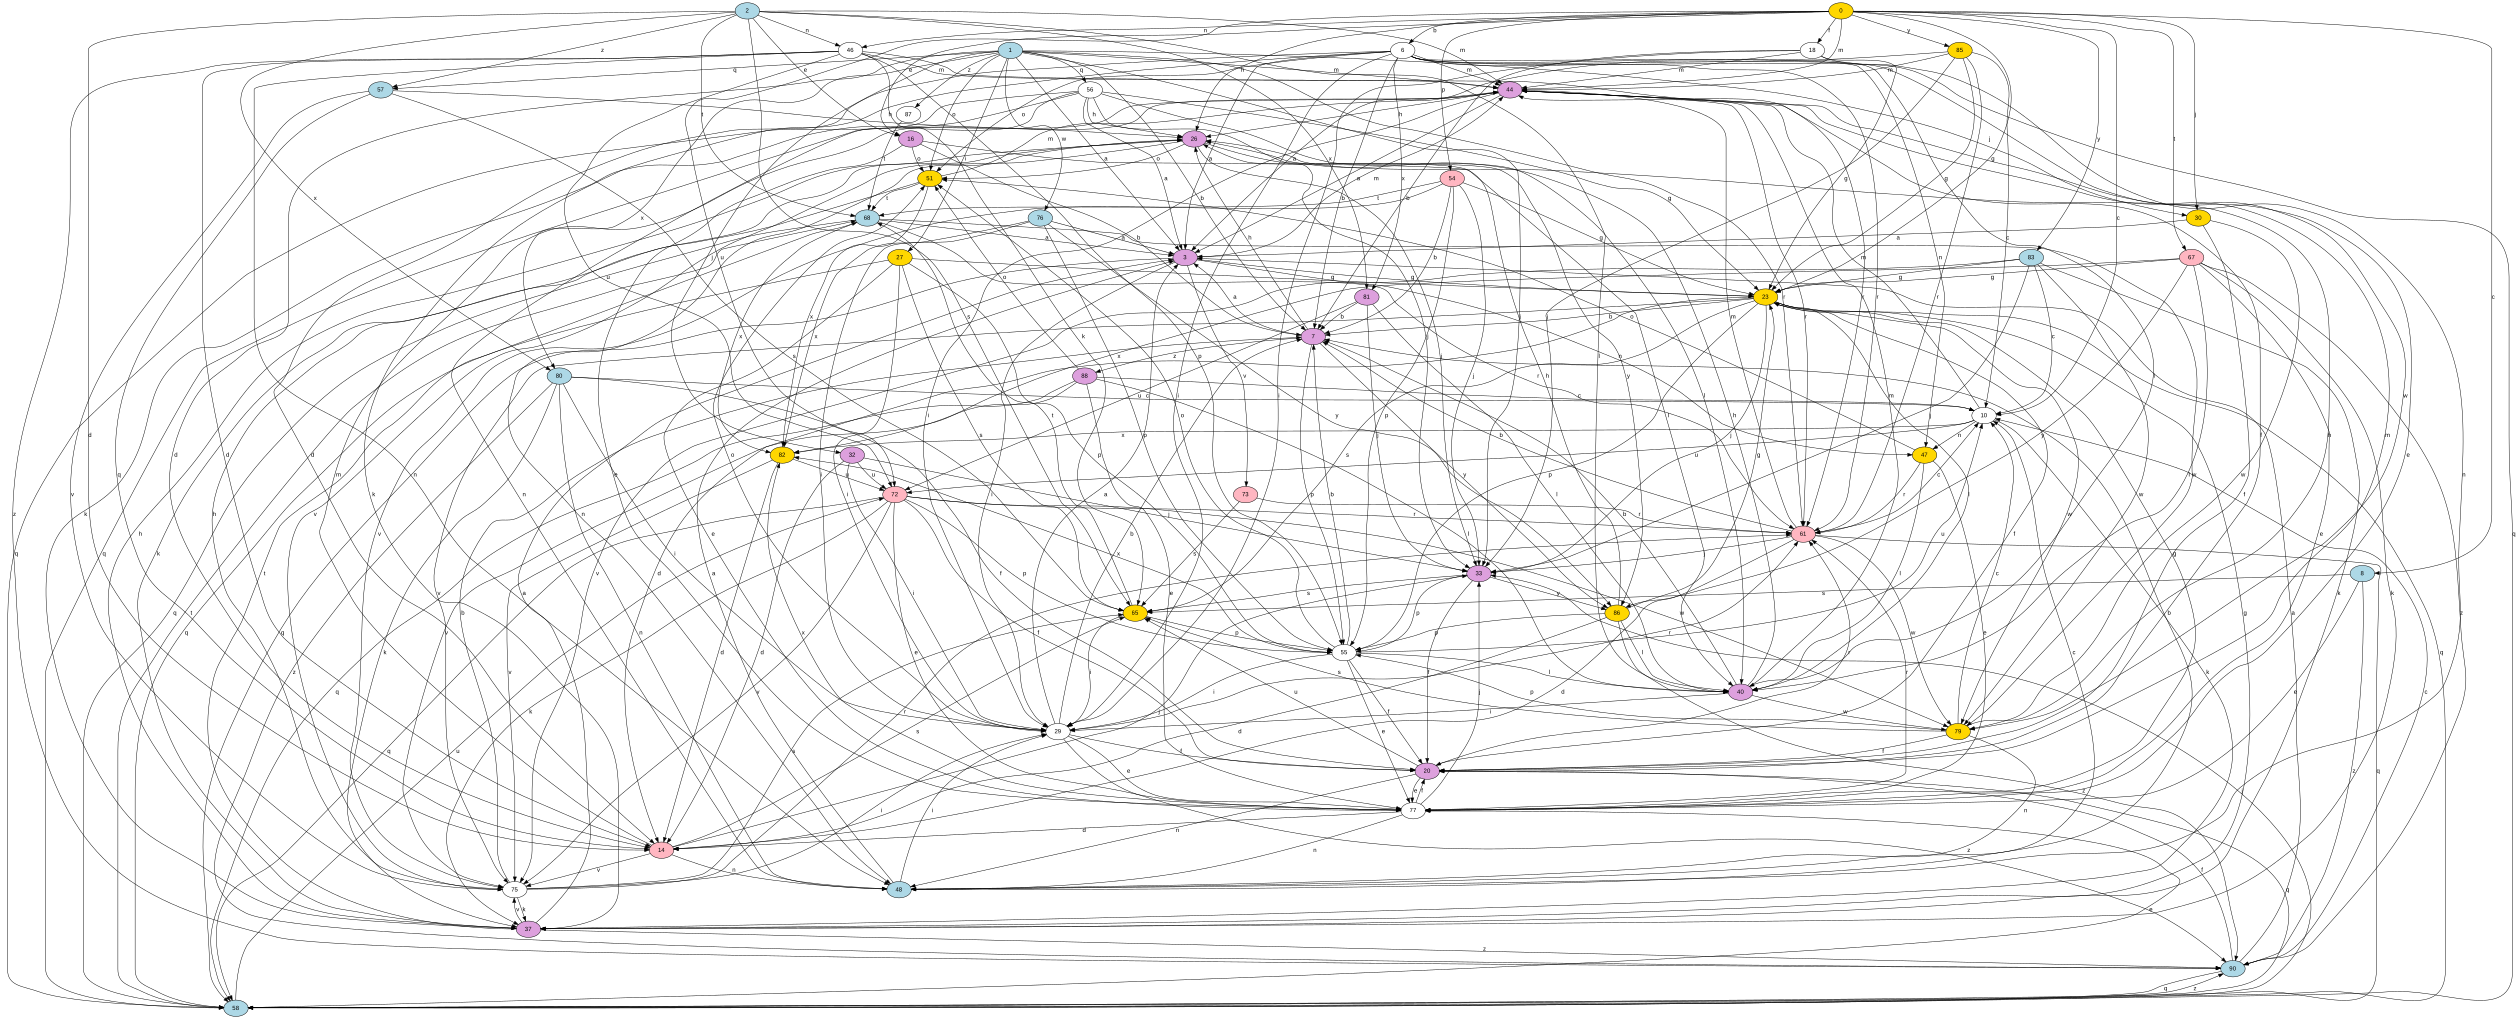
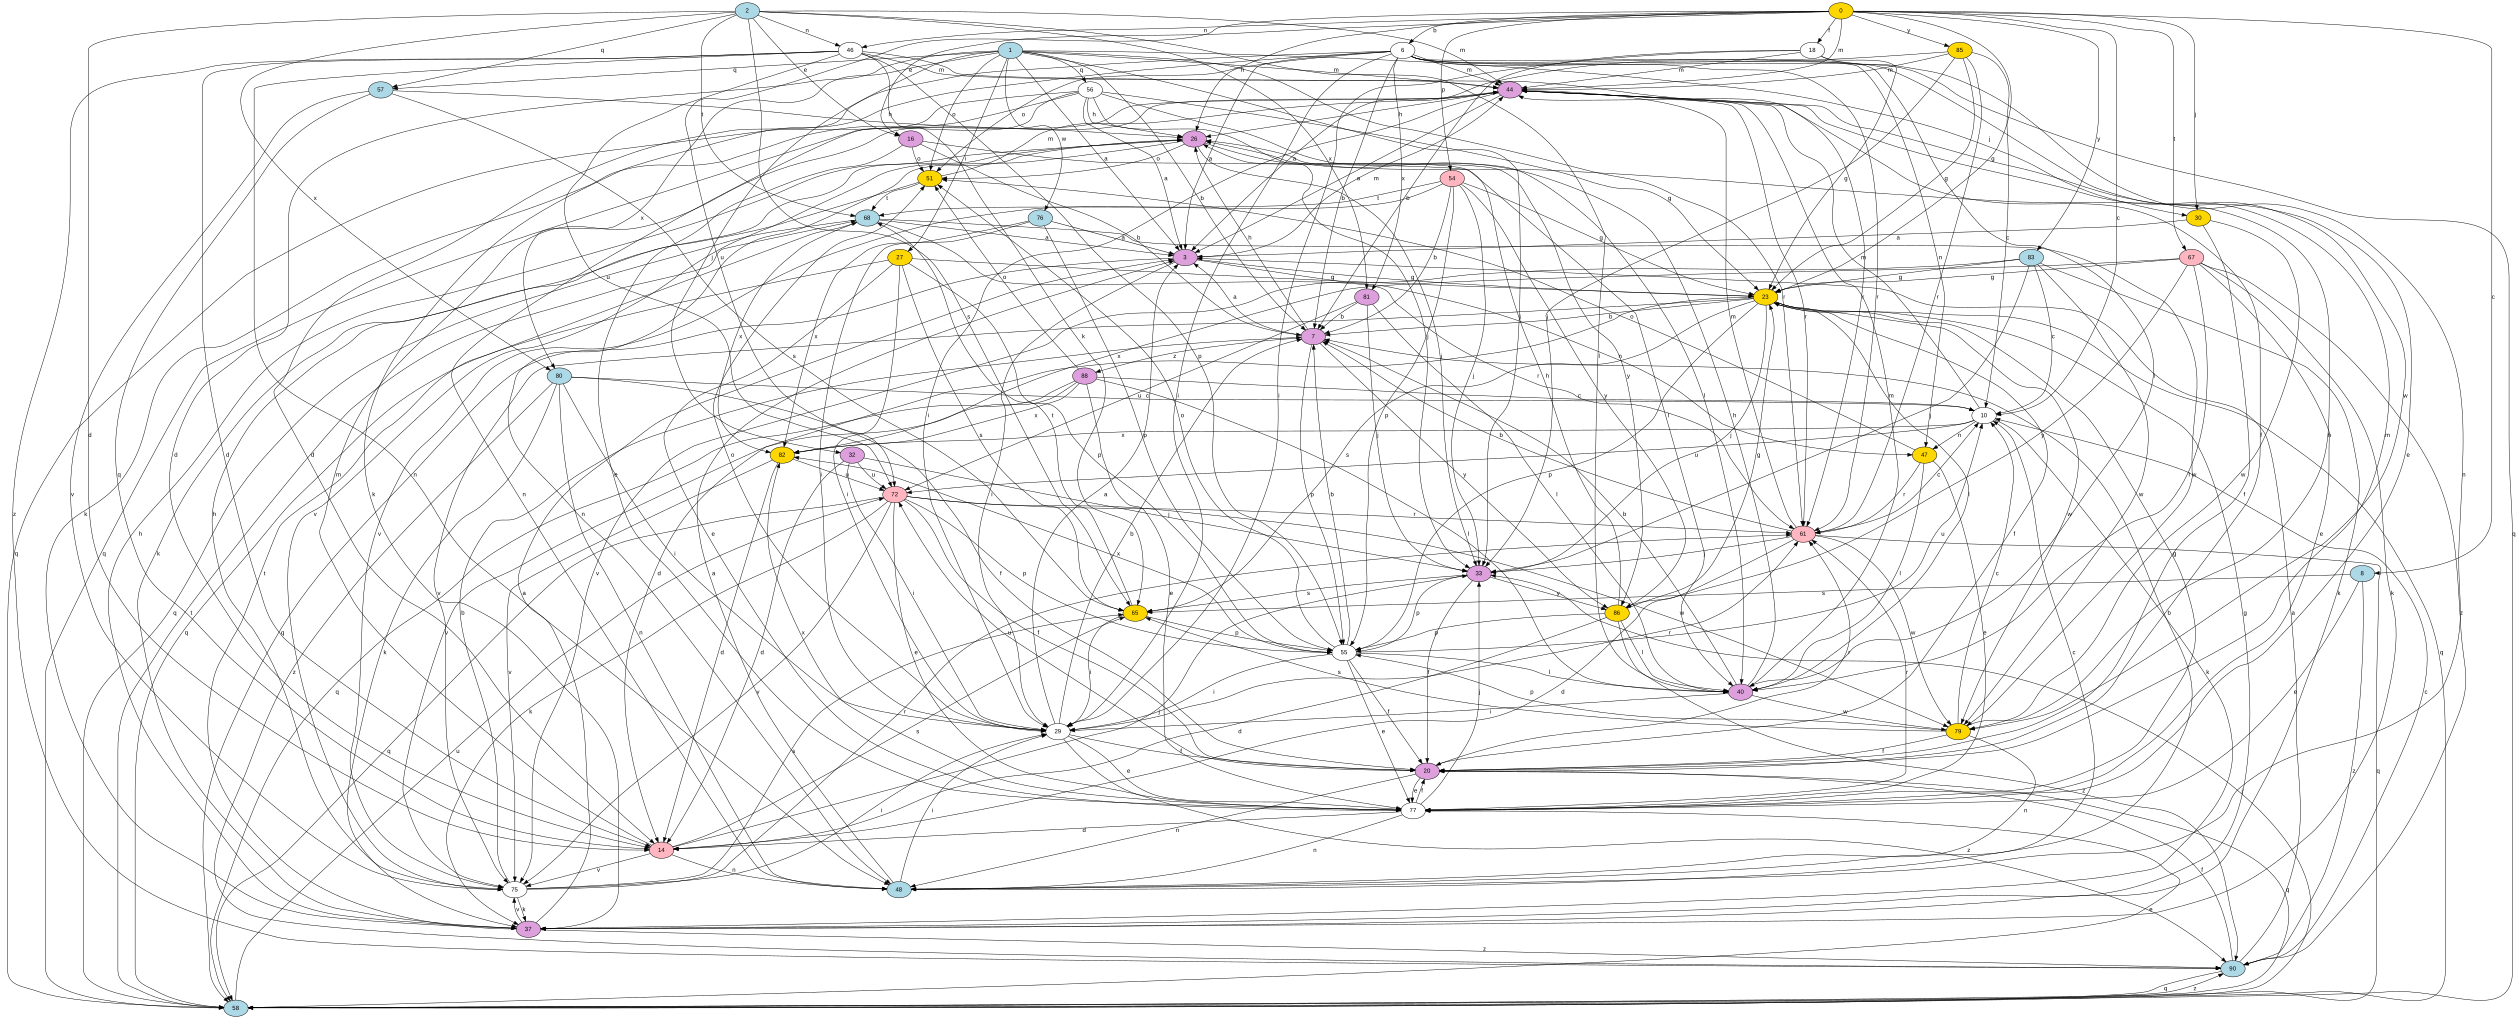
edge "2" -> "57": label "z" -> "q"
node "87": removed
edge "51" -> "82": now "88" -> "82"
edge "76" -> "86": now "54" -> "86"
node "73": removed
edge "20" -> "65": now "20" -> "72"
